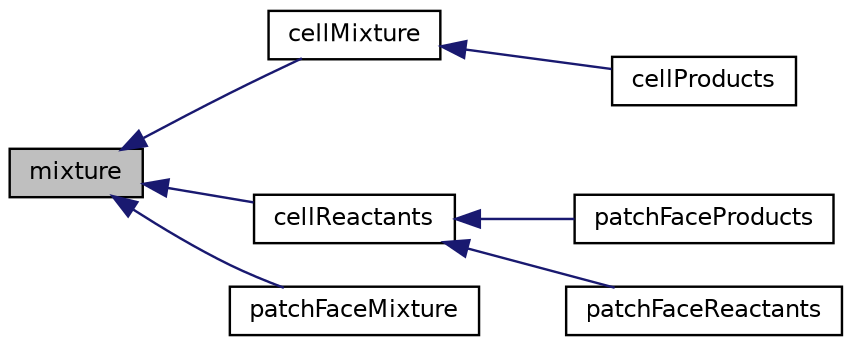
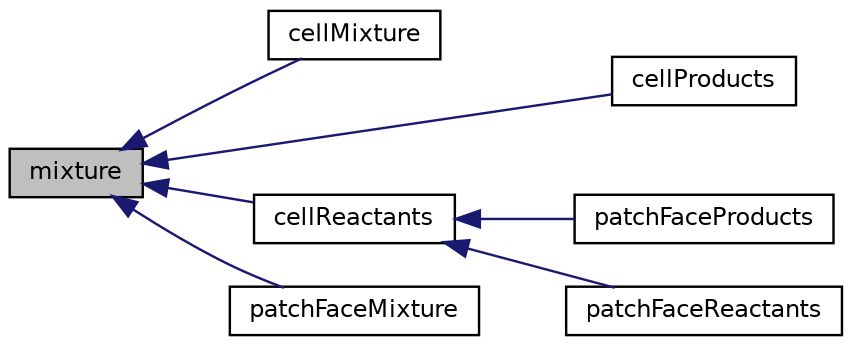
edge "cellProducts" -> "cellMixture": now "cellProducts" -> "mixture"
